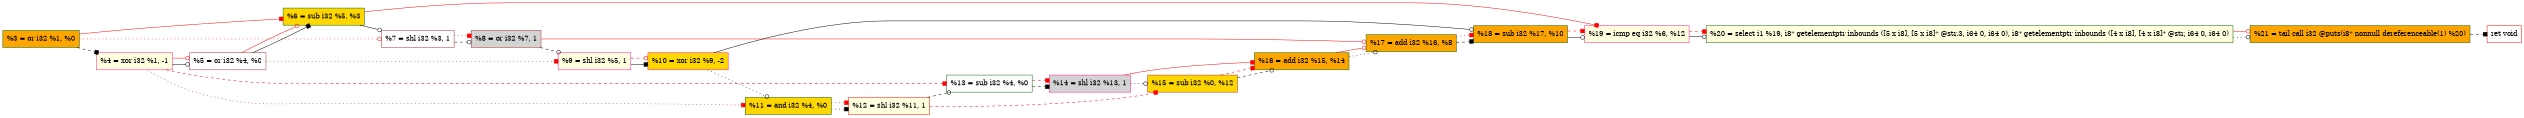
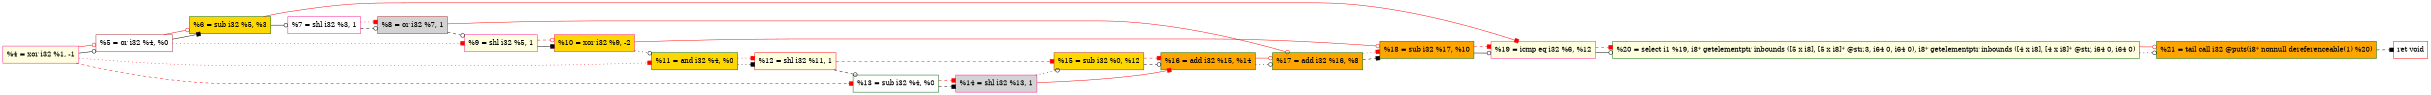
edge "%10 = xor i32 %9, -2" -> "%18 = sub i32 %17, %10": color black -> red
node "%3 = or i32 %1, %0": removed
node "%7 = shl i32 %3, 1": color brown -> deeppink
